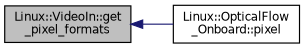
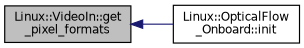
node "Linux::OpticalFlow _Onboard::pixel": label "Linux::OpticalFlow _Onboard::pixel" -> "Linux::OpticalFlow _Onboard::init"
